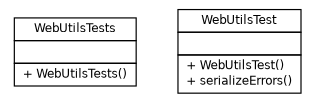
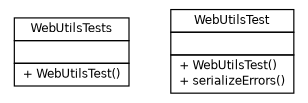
node "WebUtilsTests": text "+ WebUtilsTests()" -> "+ WebUtilsTest()"
